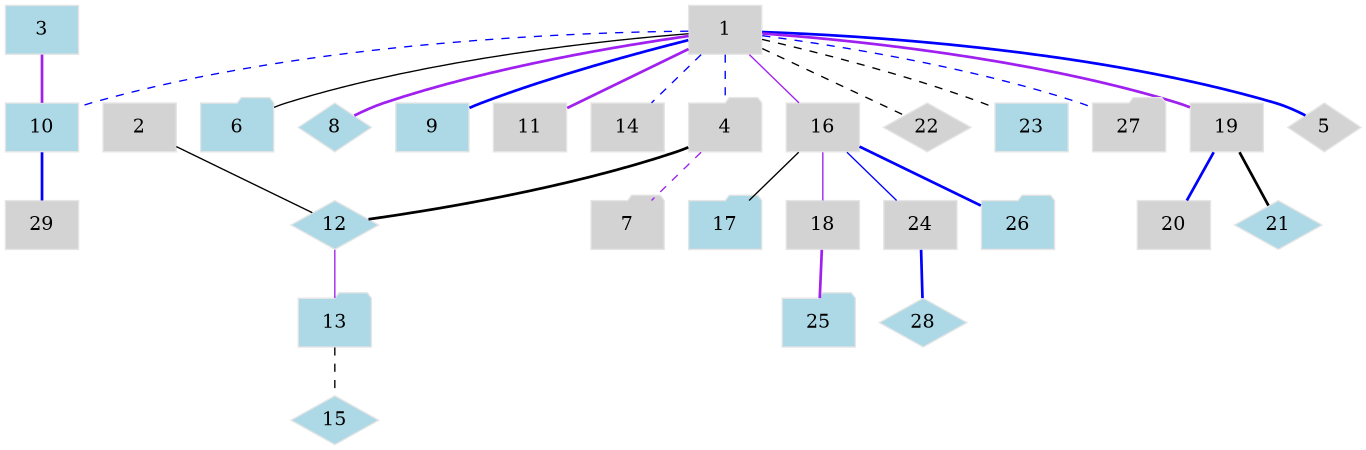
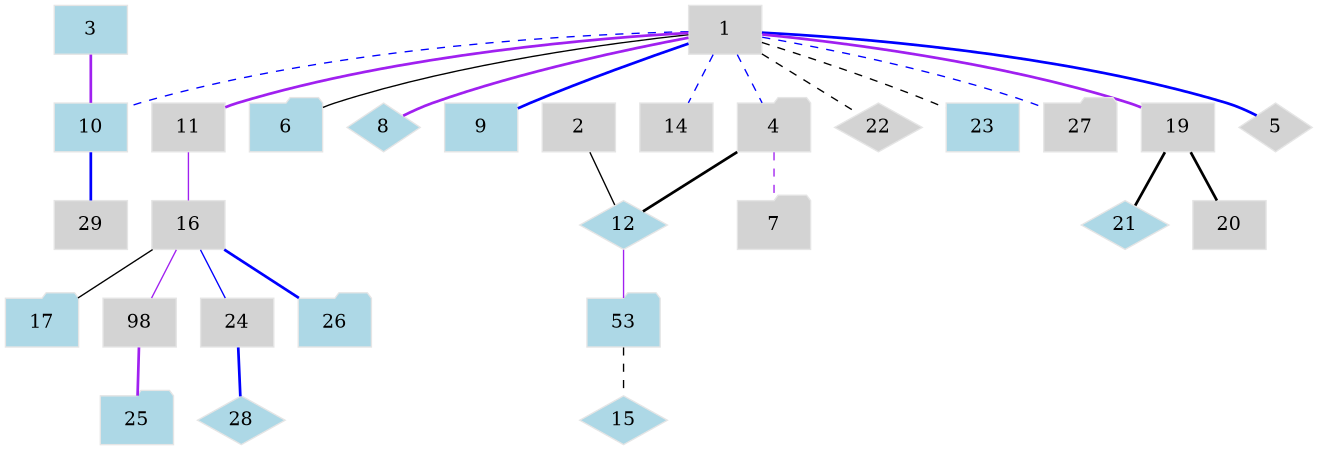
edge "1" -- "16": now "11" -- "16"
edge "19" -- "20": color blue -> black
node "18": label "18" -> "98"
node "13": label "13" -> "53"
